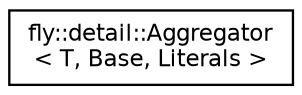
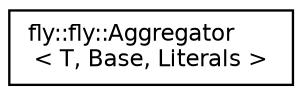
node "fly::detail::Aggregator < T, Base, Literals >": label "fly::detail::Aggregator < T, Base, Literals >" -> "fly::fly::Aggregator < T, Base, Literals >"
